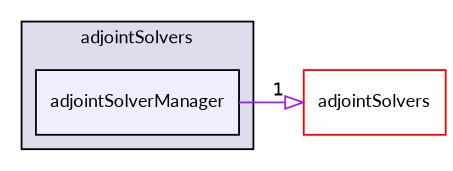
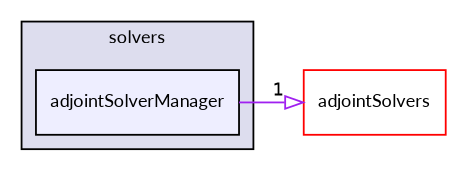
cluster "adjointSolvers": label "adjointSolvers" -> "solvers"
